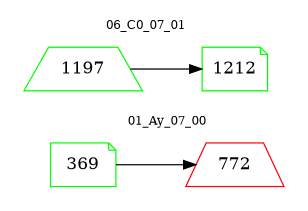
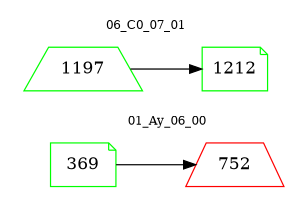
cluster "01_Ay_07_00": label "01_Ay_07_00" -> "01_Ay_06_00"
node "772": label "772" -> "752"
